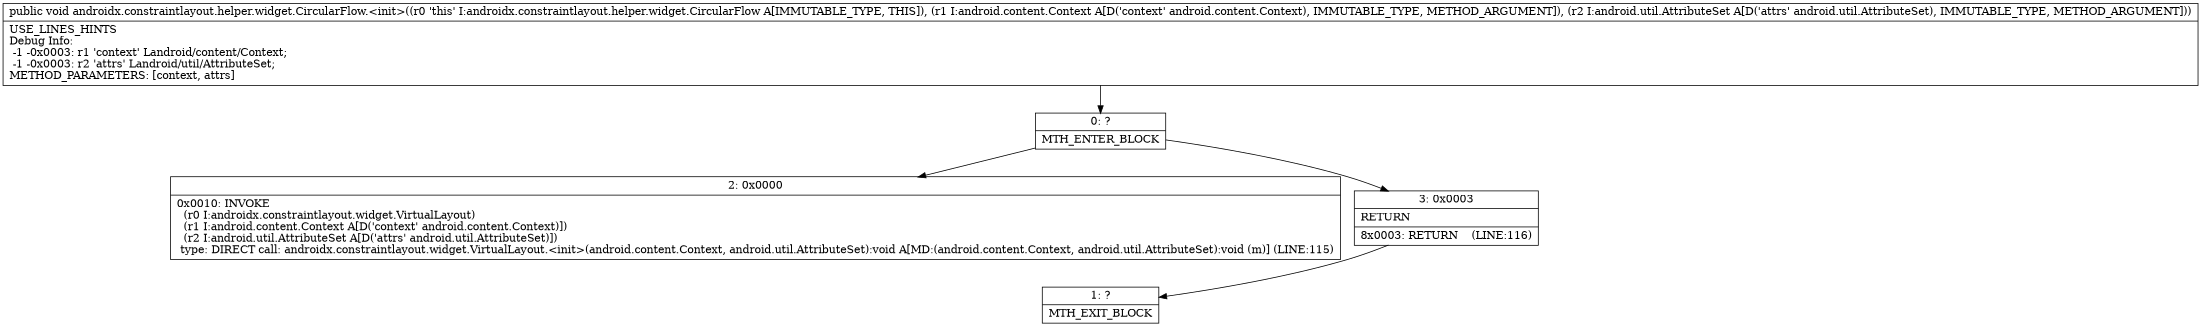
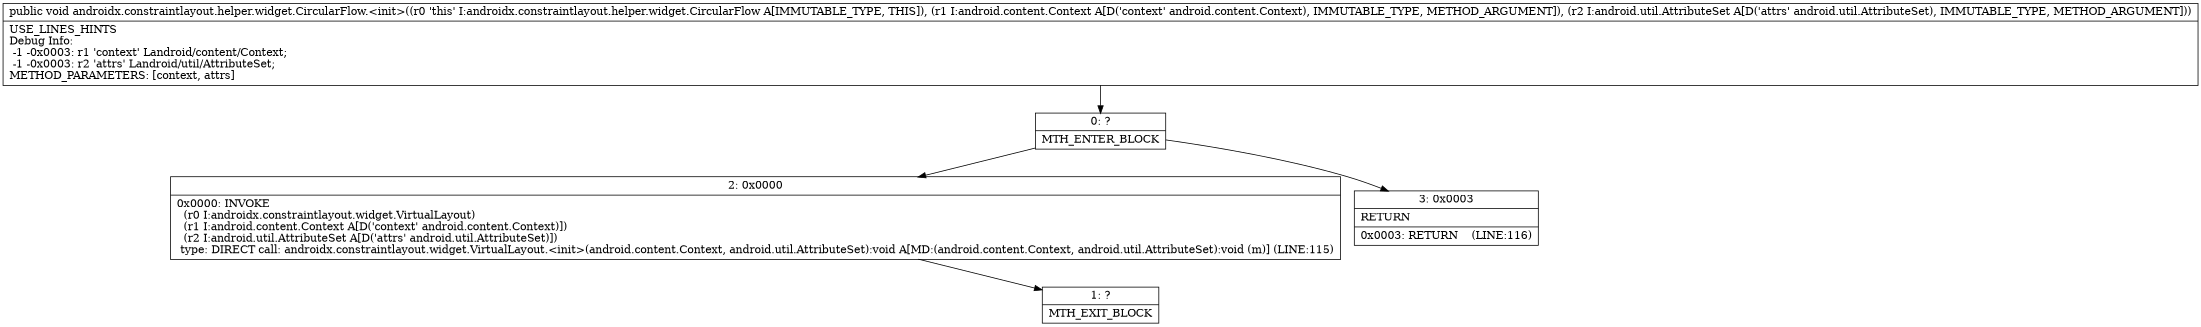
node "2: 0x0000": text "0x0010: INVOKE" -> "0x0000: INVOKE"
node "3: 0x0003": text "8x0003: RETURN    (LINE:116)" -> "0x0003: RETURN    (LINE:116)"
edge "3: 0x0003" -> "1: ?": now "2: 0x0000" -> "1: ?"
